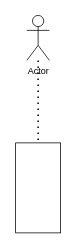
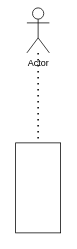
node "Actor": moved (38, 38) -> (38, 30)
